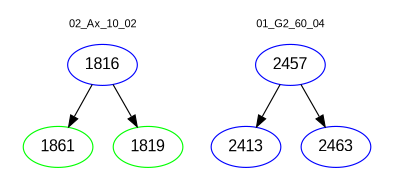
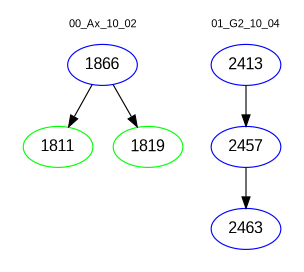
cluster "02_Ax_10_02": label "02_Ax_10_02" -> "00_Ax_10_02"
cluster "01_G2_60_04": label "01_G2_60_04" -> "01_G2_10_04"
node "1816": label "1816" -> "1866"
edge "2457" -> "2413": reversed
node "1861": label "1861" -> "1811"
